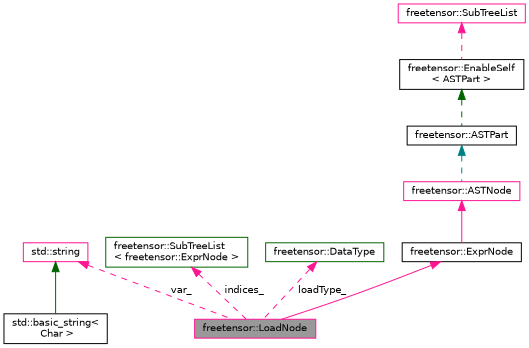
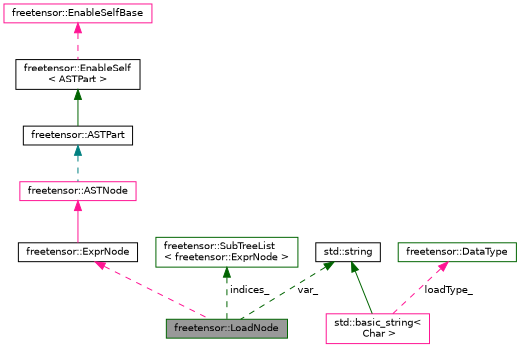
node "freetensor::SubTreeList": label "freetensor::SubTreeList" -> "freetensor::EnableSelfBase"
edge "freetensor::ASTPart" -> "freetensor::EnableSelf < ASTPart >": style dashed -> solid
node "std::string": color deeppink -> black
edge "freetensor::LoadNode" -> "std::string": color deeppink -> darkgreen
edge "freetensor::LoadNode" -> "freetensor::DataType": now "std::basic_string< Char >" -> "freetensor::DataType"
edge "freetensor::LoadNode" -> "freetensor::ExprNode": style solid -> dashed
edge "freetensor::LoadNode" -> "freetensor::SubTreeList < freetensor::ExprNode >": color deeppink -> darkgreen
node "std::basic_string< Char >": color black -> deeppink
node "freetensor::LoadNode": color deeppink -> darkgreen
